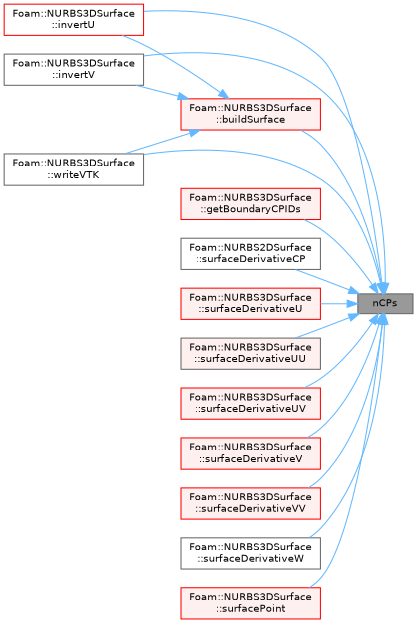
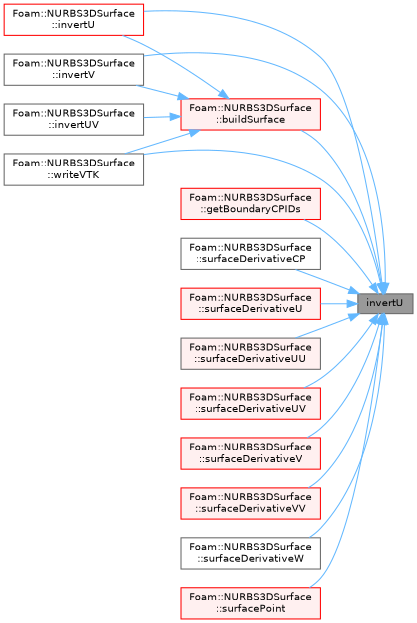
node "Foam::NURBS3DSurface ::invertUV": added
node "Foam::NURBS2DSurface ::surfaceDerivativeCP": label "Foam::NURBS2DSurface ::surfaceDerivativeCP" -> "Foam::NURBS3DSurface ::surfaceDerivativeCP"
node "nCPs": label "nCPs" -> "invertU"
